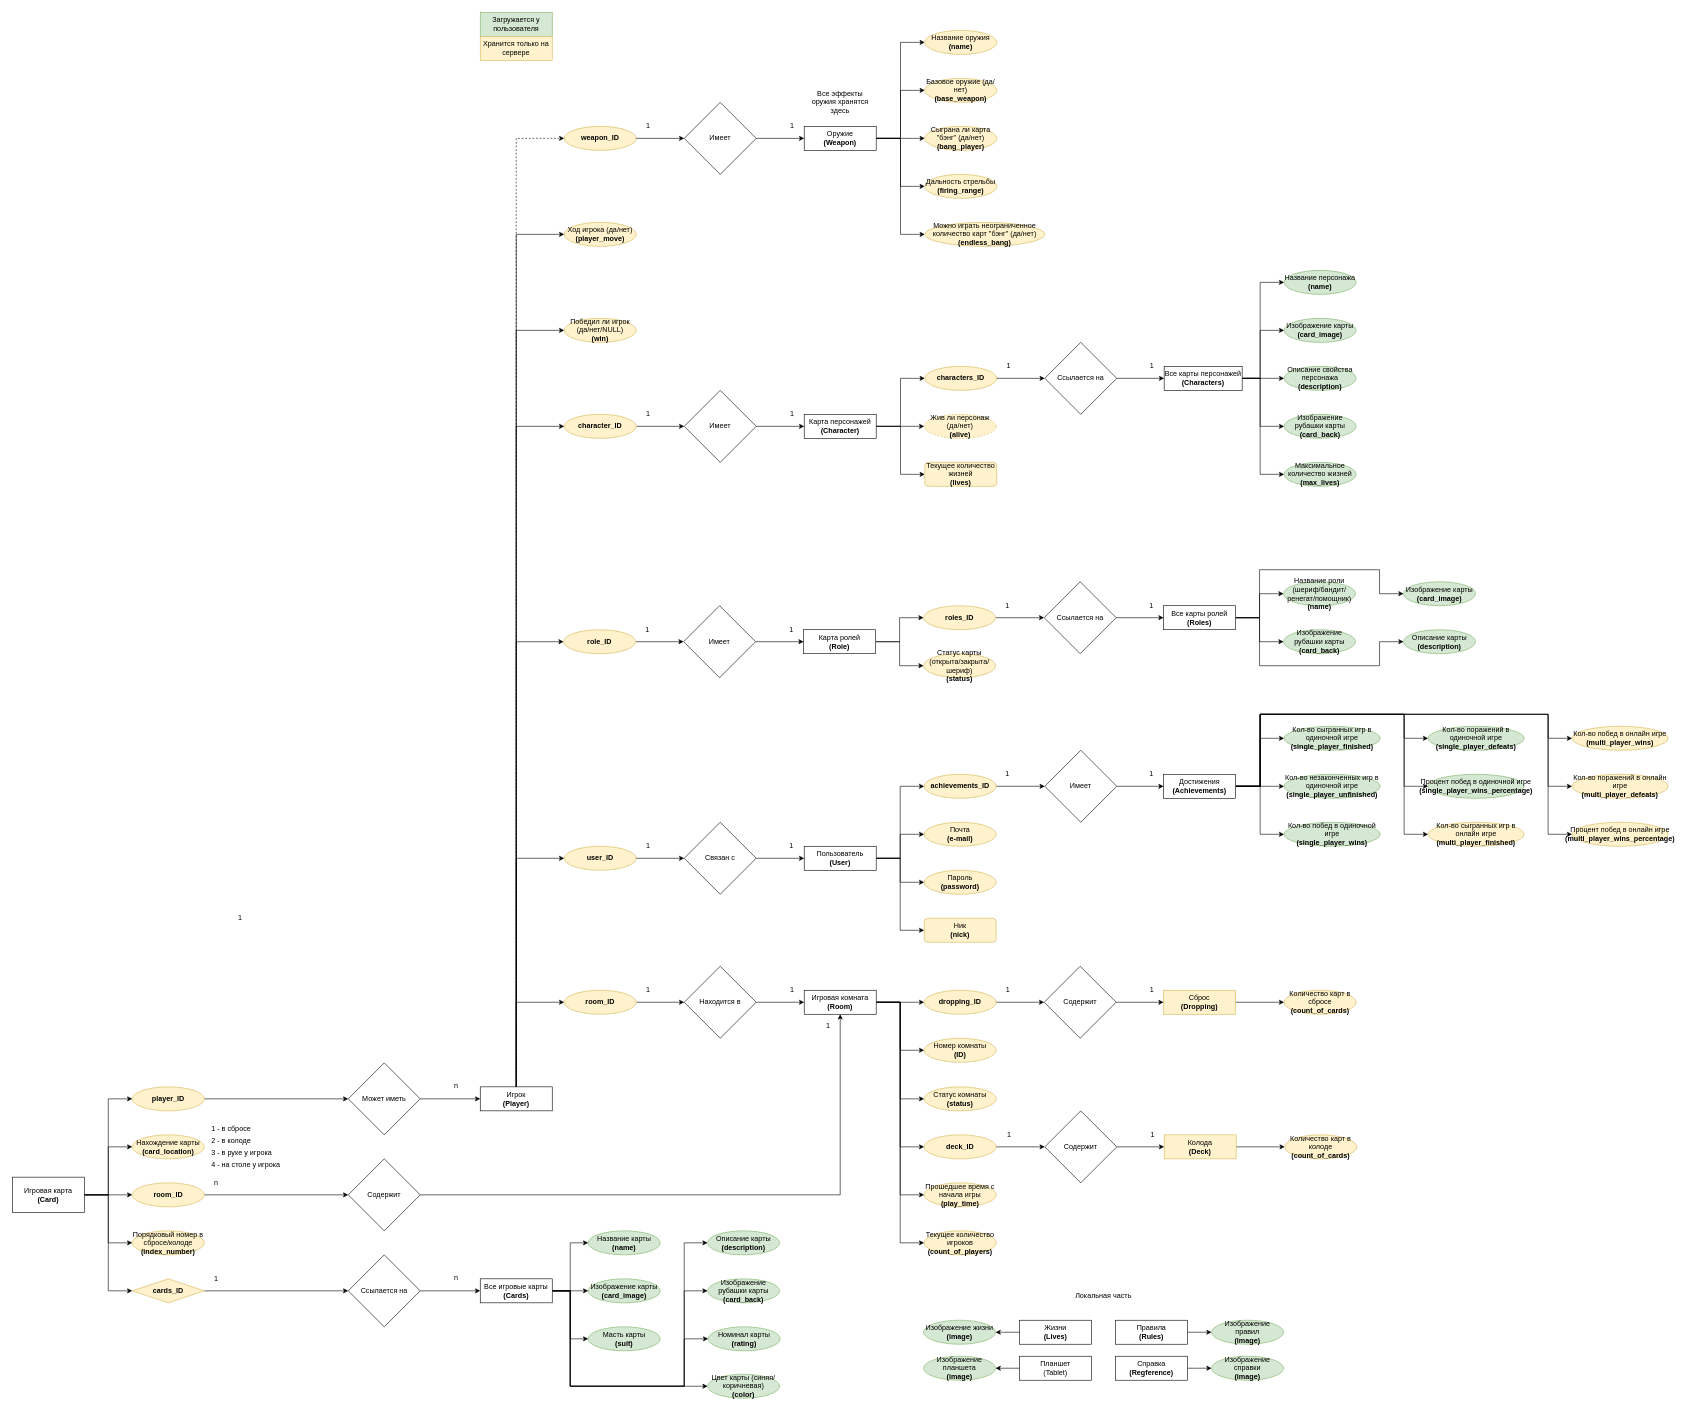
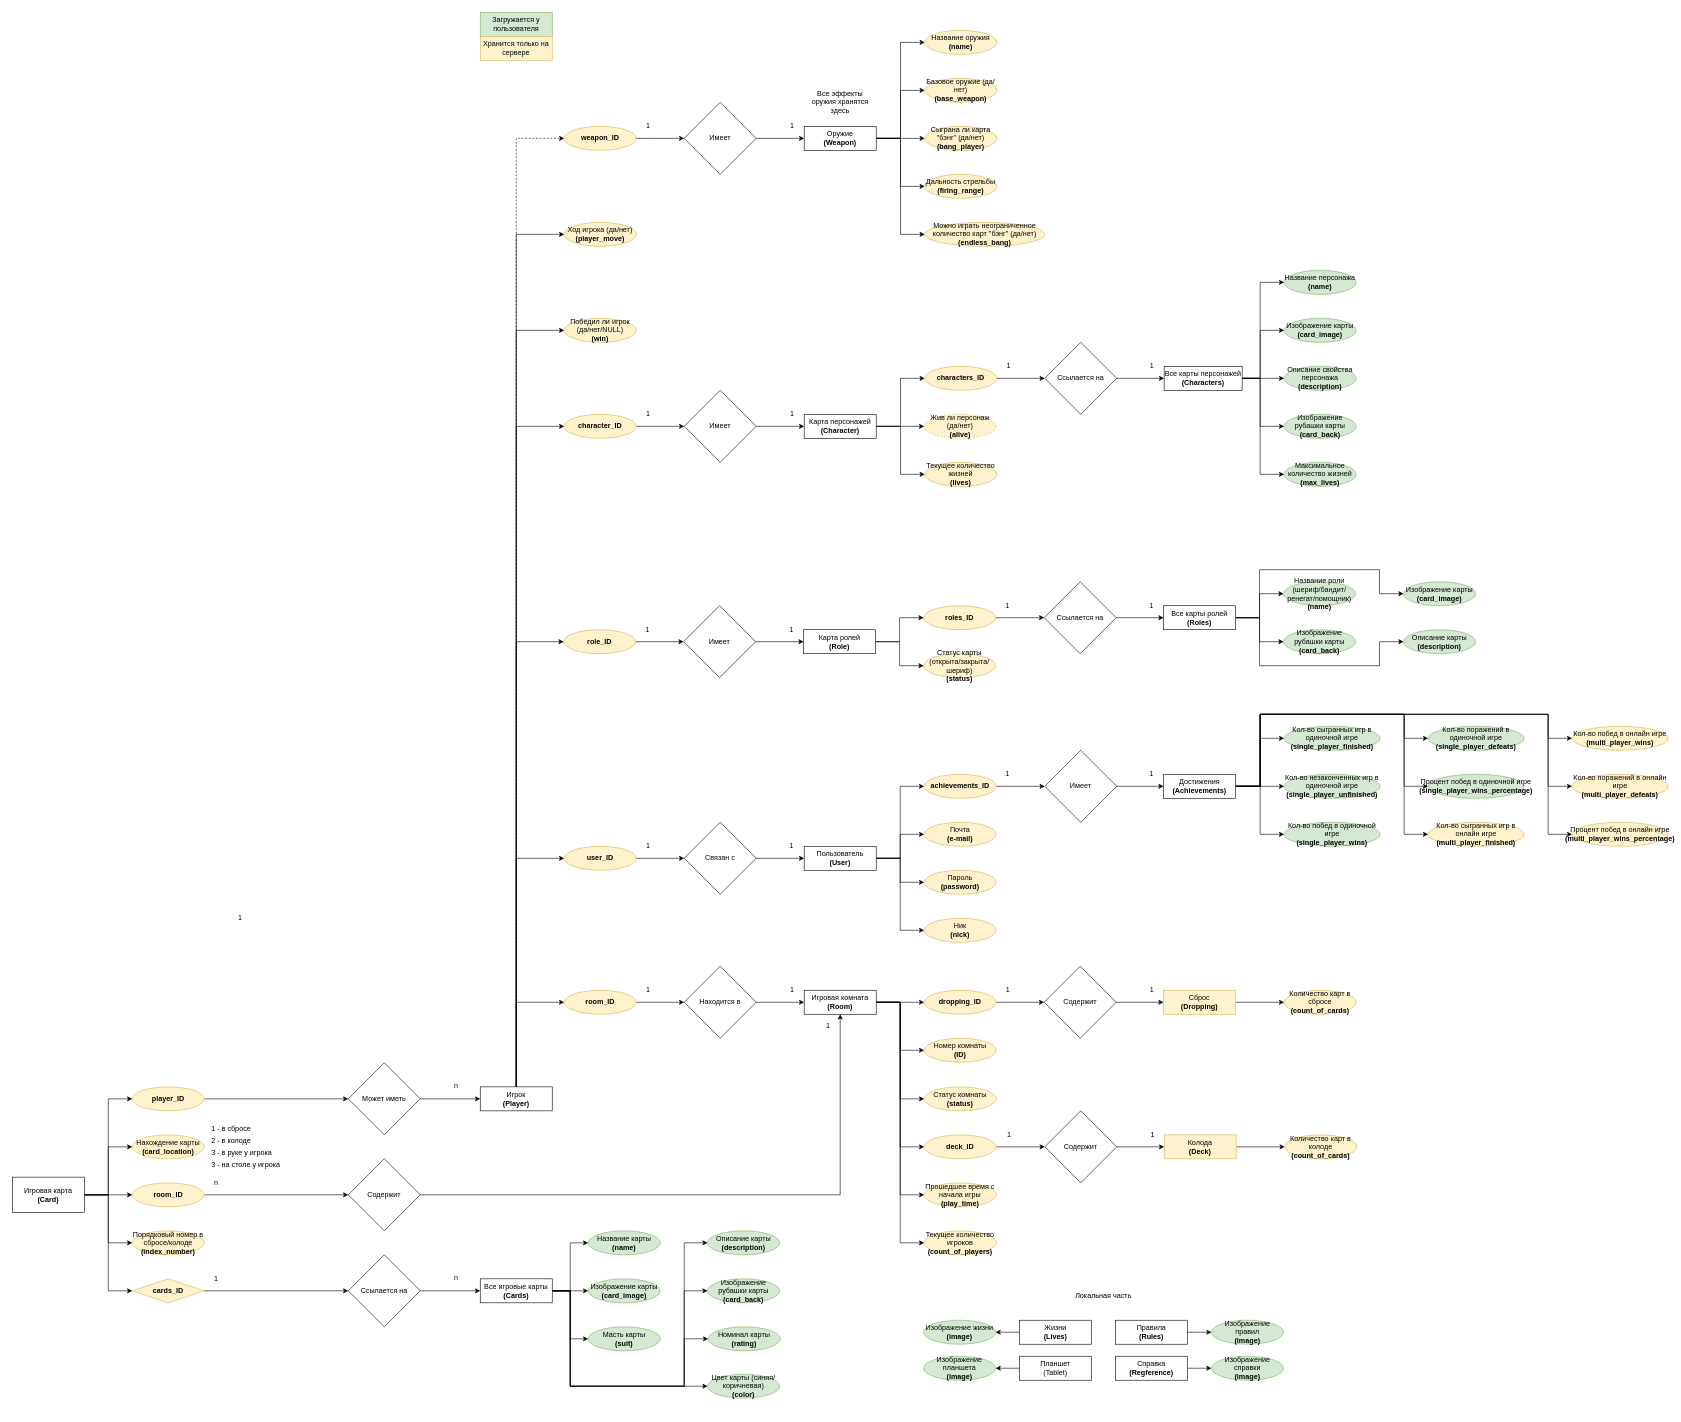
node "Текущее количество жизней (lives)": shape rounded rectangle -> ellipse
node "Ник (nick)": shape rounded rectangle -> ellipse
node "4 - на столе у игрока": label "4 - на столе у игрока" -> "3 - на столе у игрока"
